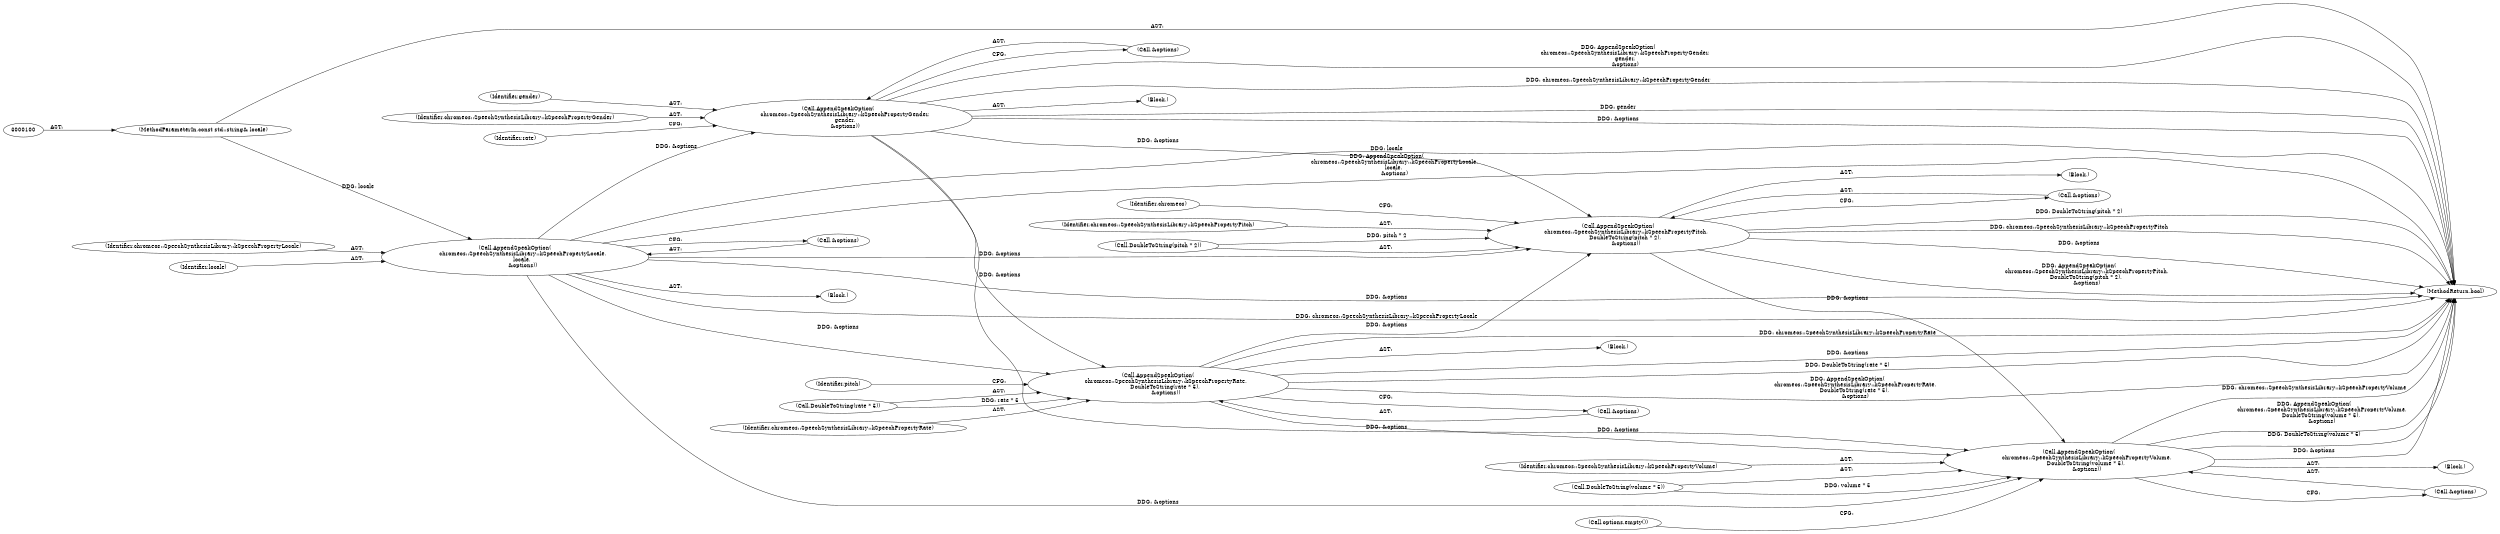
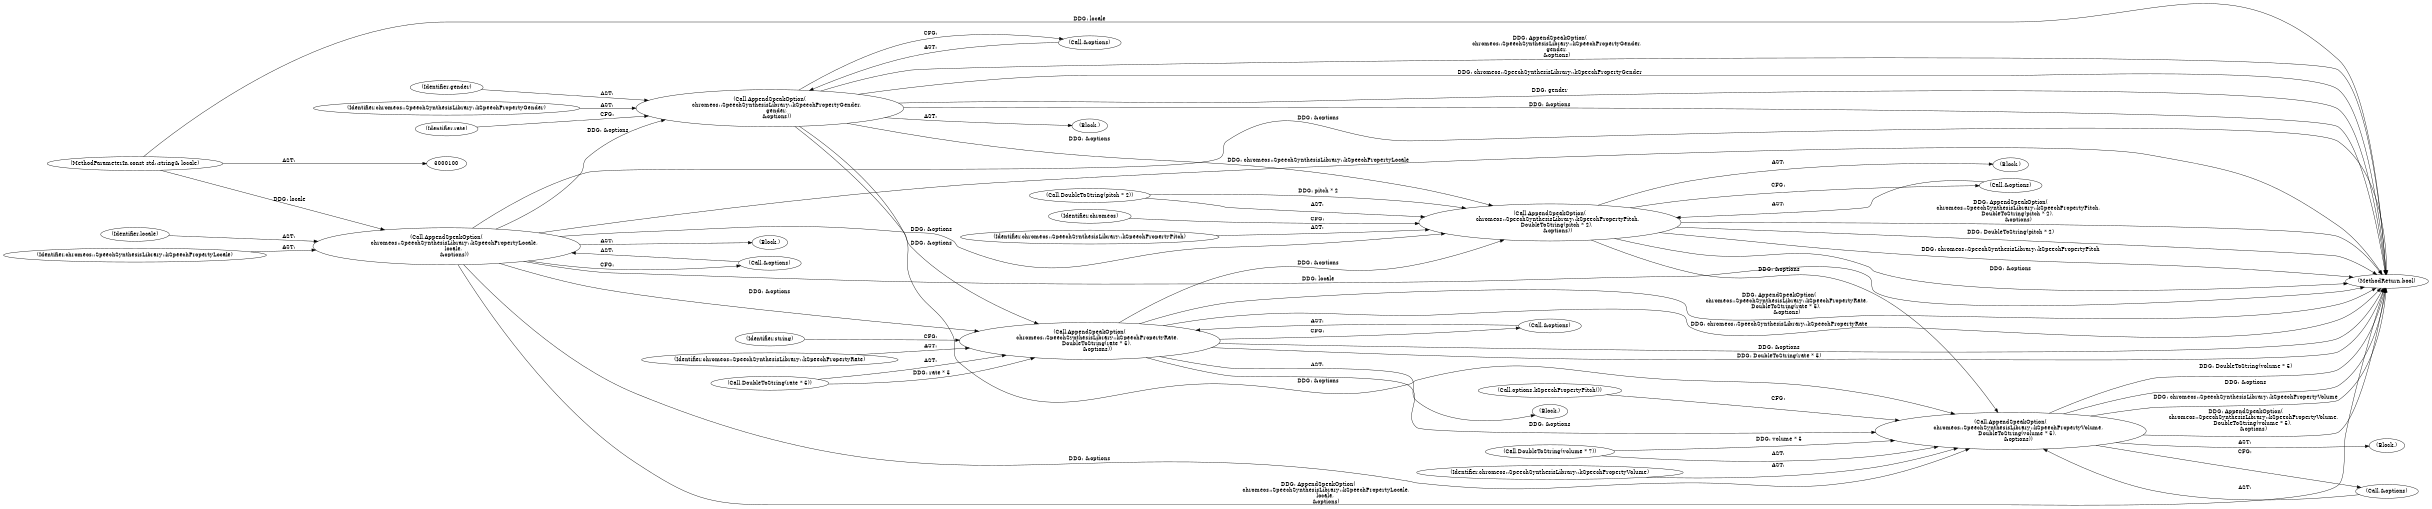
edge "(MethodParameterIn,const std::string& locale)" -> "(MethodReturn,bool)": label "AST: " -> "DDG: locale"
edge "3000100" -> "(MethodParameterIn,const std::string& locale)": reversed
node "(Identifier,pitch)": label "(Identifier,pitch)" -> "(Identifier,string)"
node "(Call,DoubleToString(volume * 5))": label "(Call,DoubleToString(volume * 5))" -> "(Call,DoubleToString(volume * 7))"
node "(Call,options.empty())": label "(Call,options.empty())" -> "(Call,options.kSpeechPropertyPitch())"
